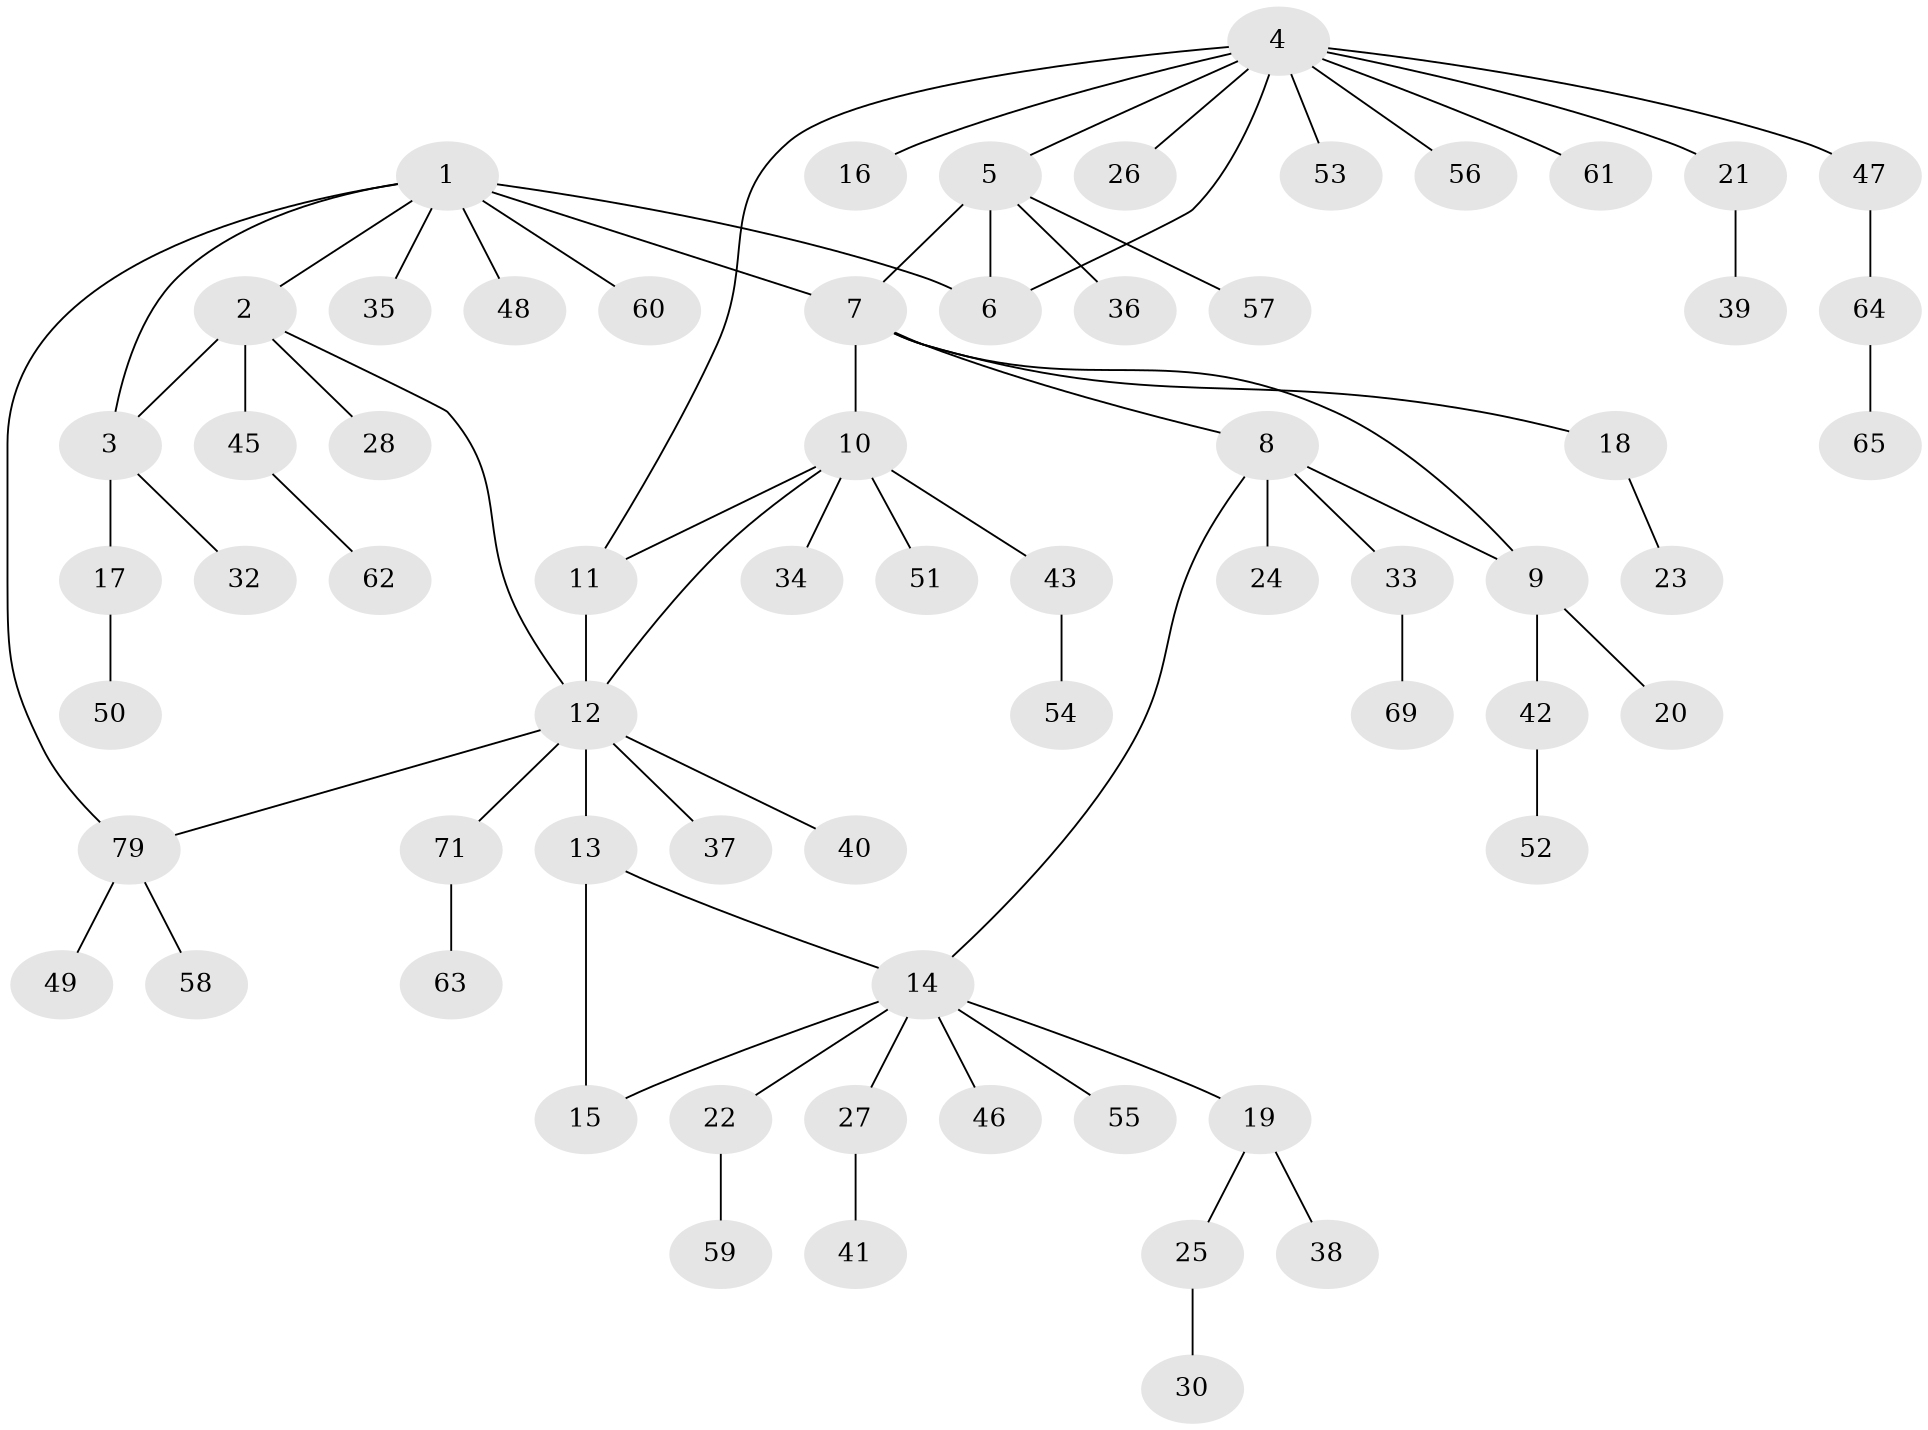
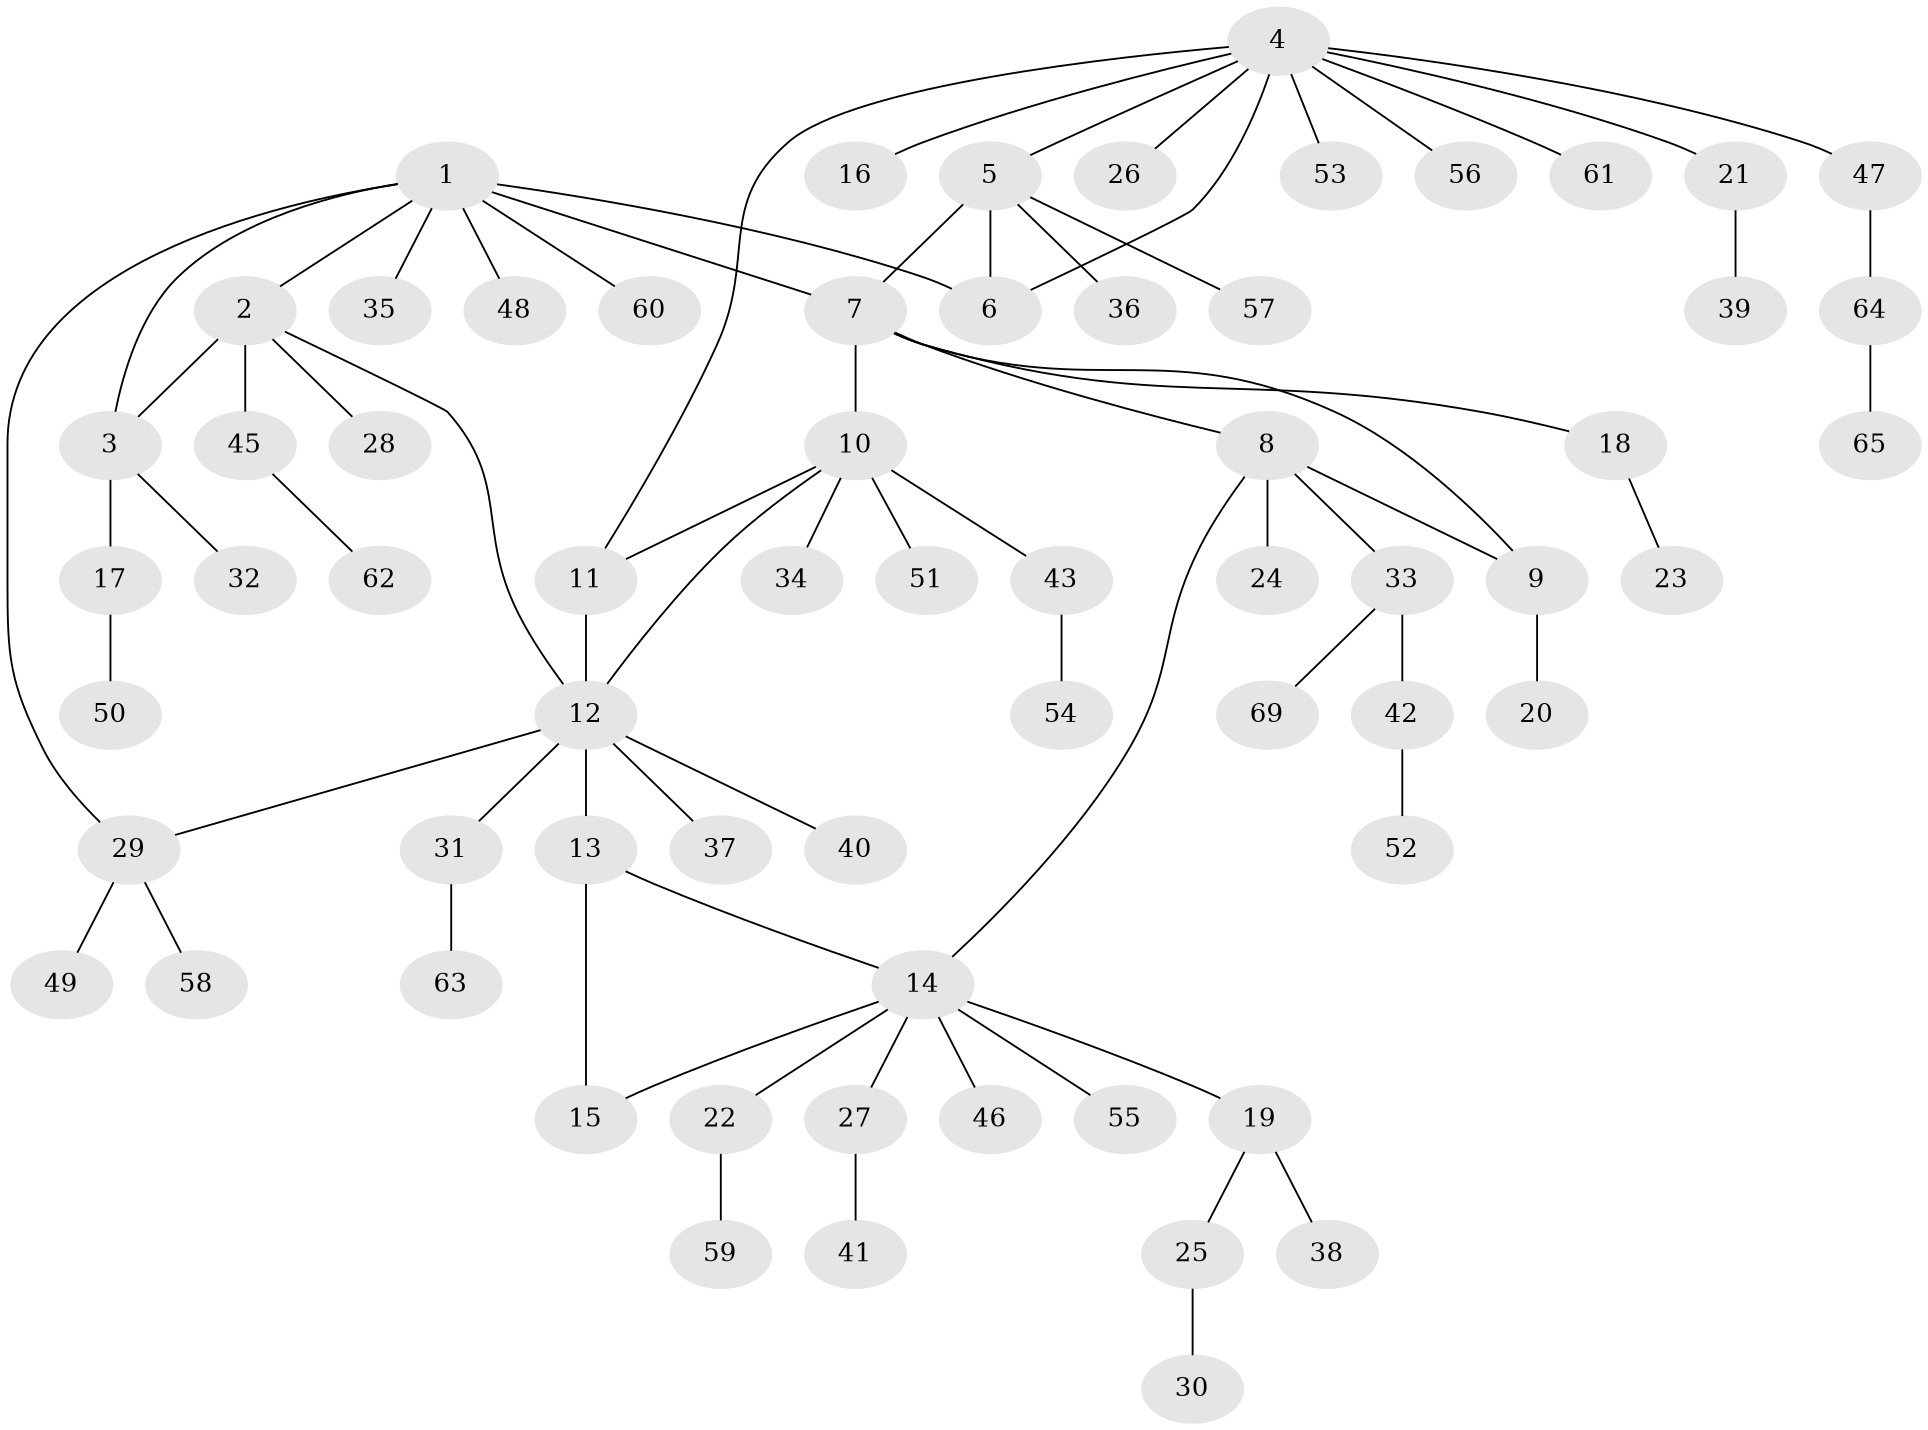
edge "9" -- "42": now "33" -- "42"
node "79": label "79" -> "29"
node "71": label "71" -> "31"
